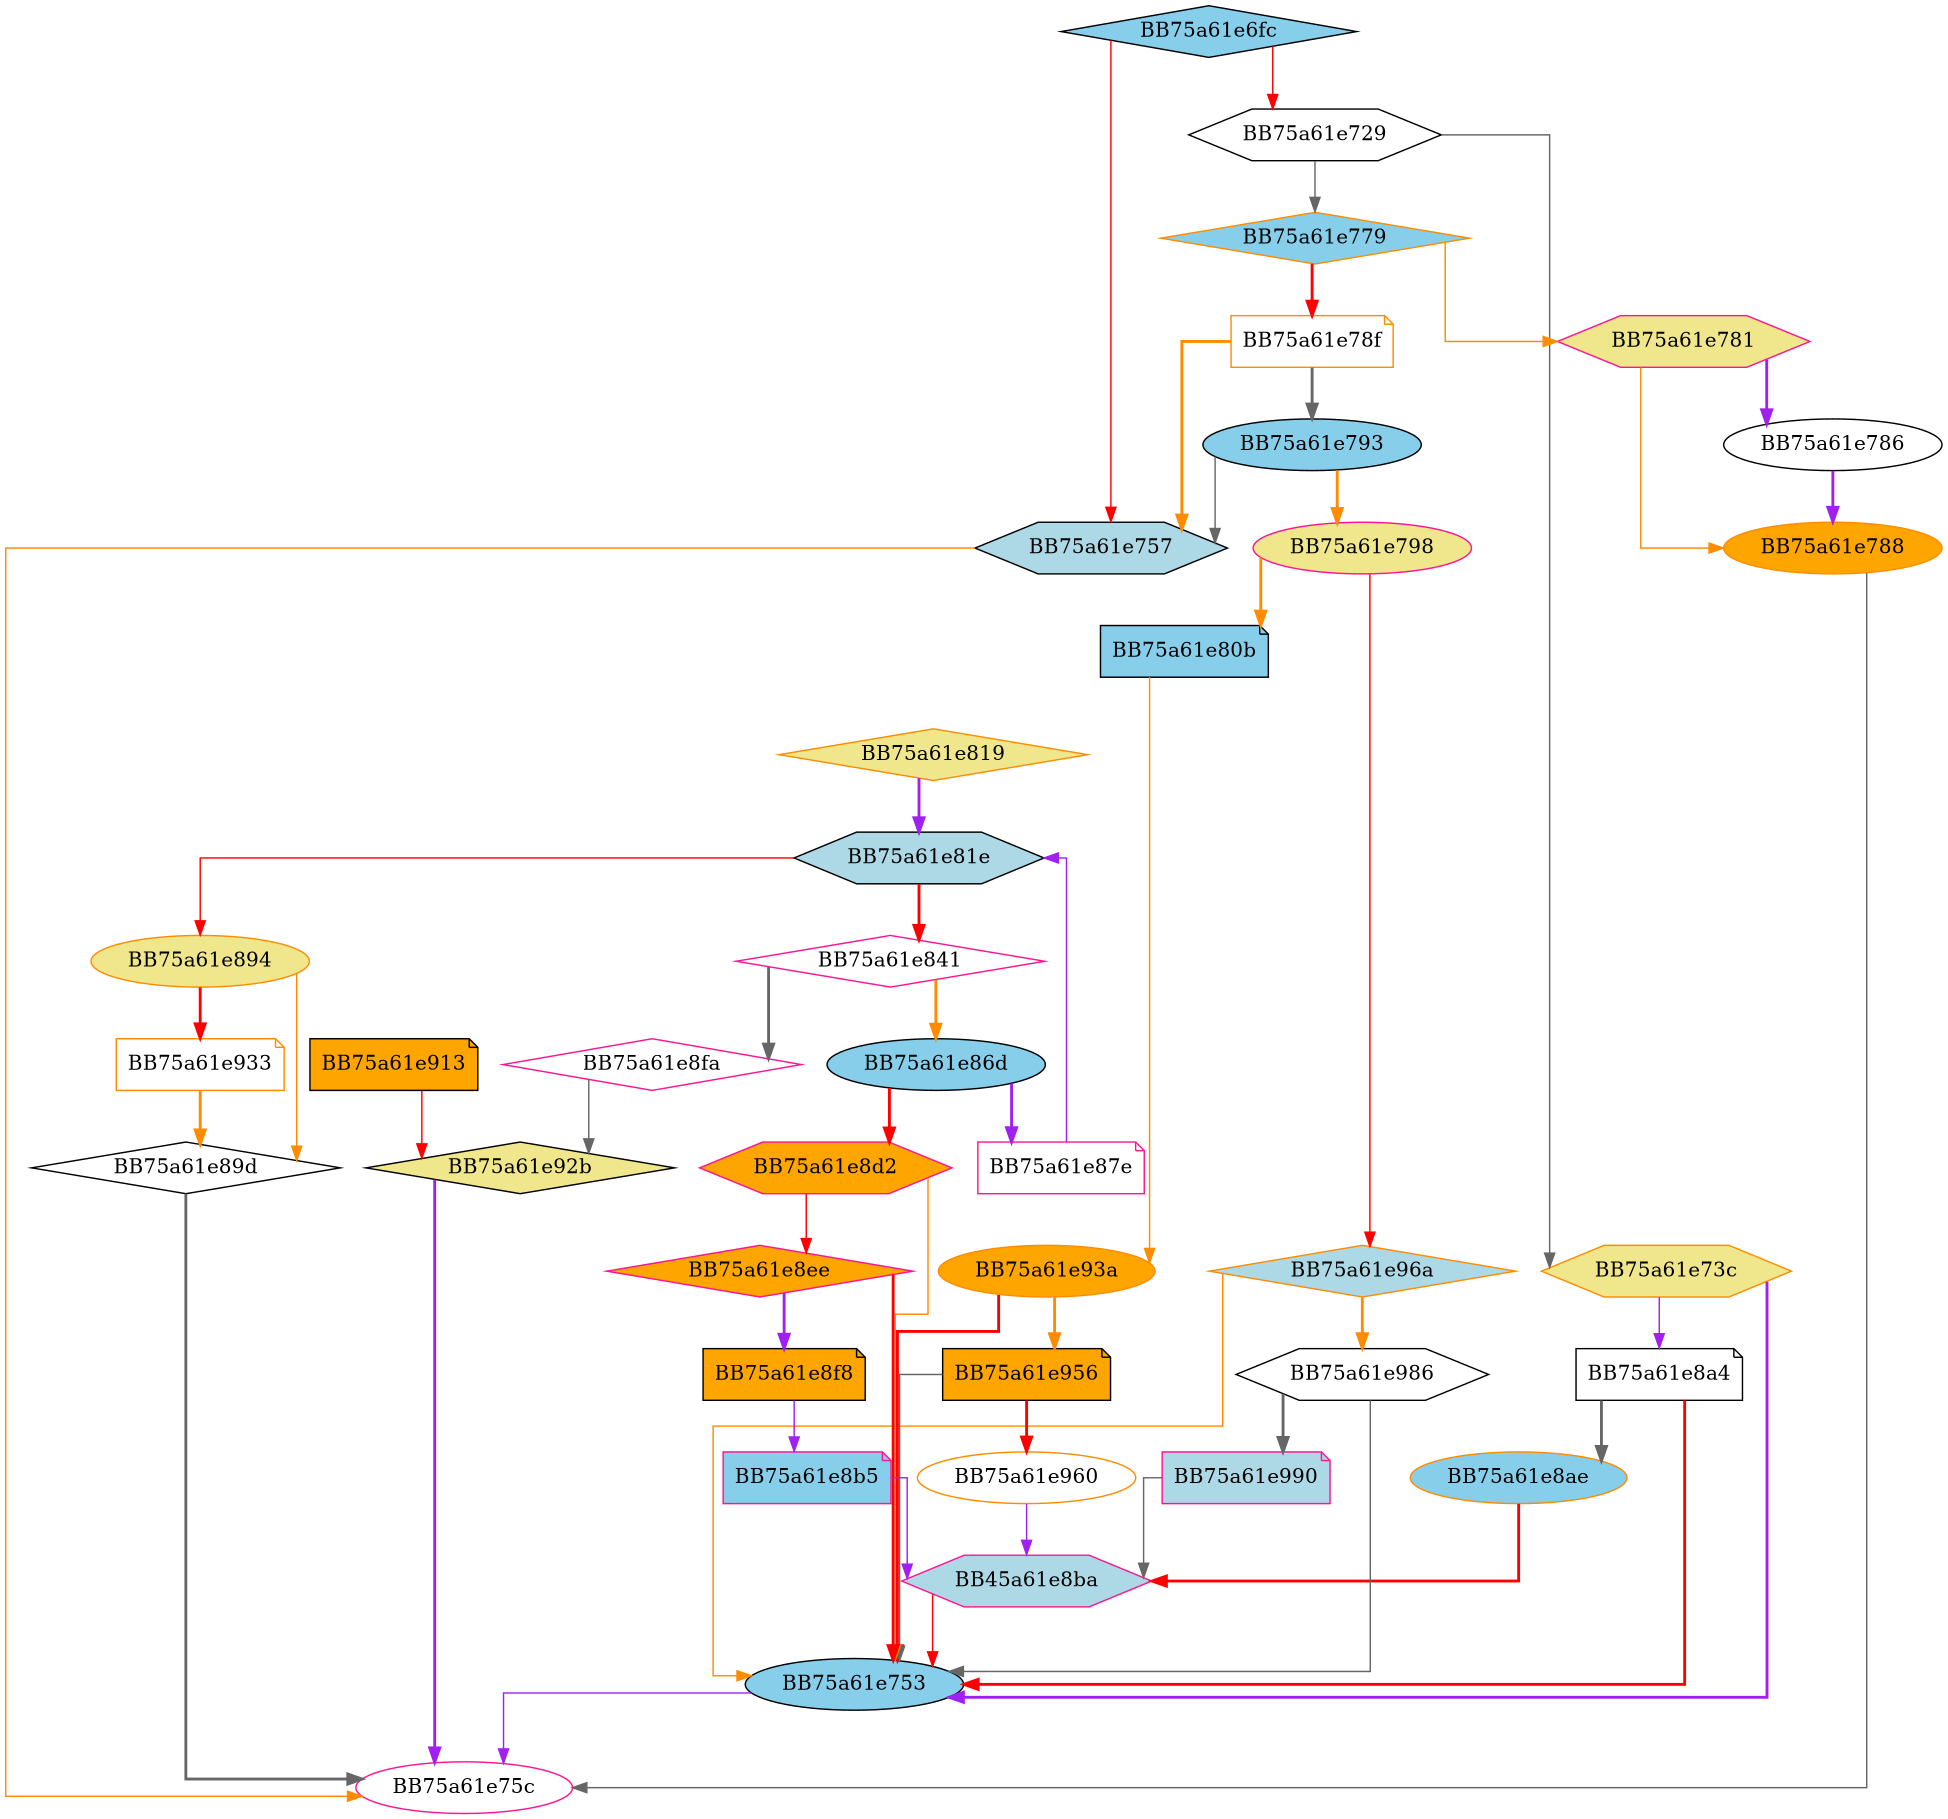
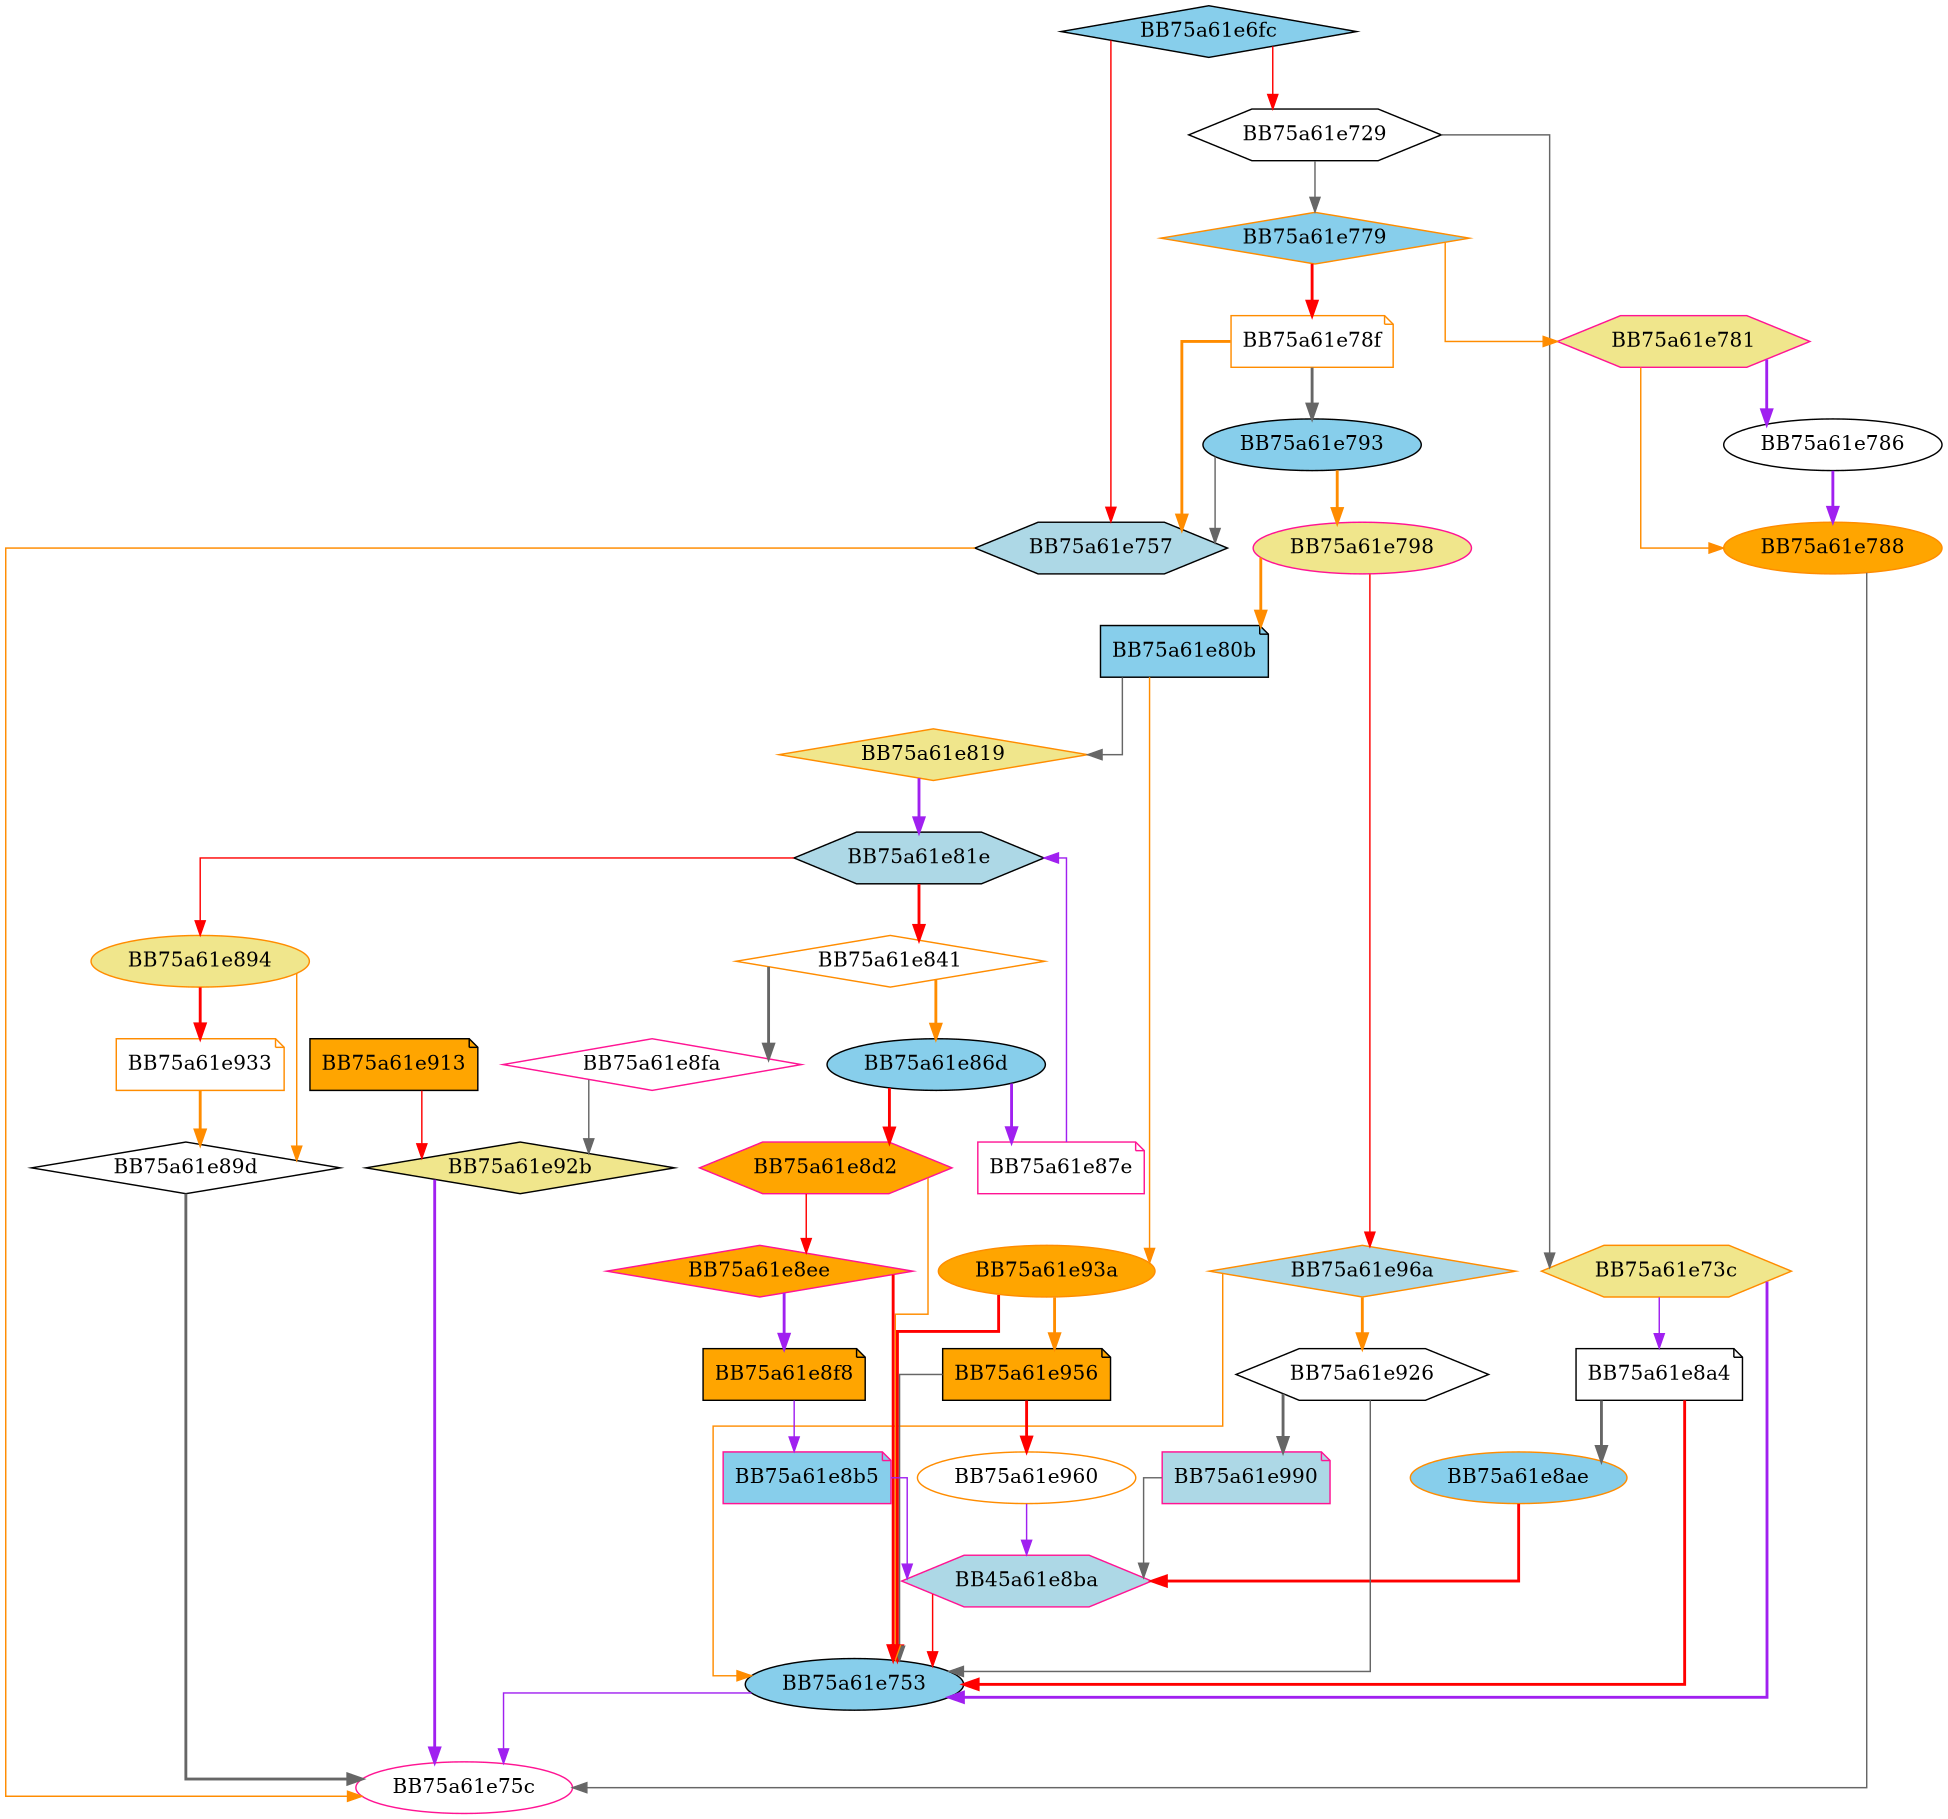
edge "BB75a61e80b" -> "BB75a61e819": added
node "BB75a61e841": color deeppink -> darkorange
node "BB75a61e986": label "BB75a61e986" -> "BB75a61e926"
